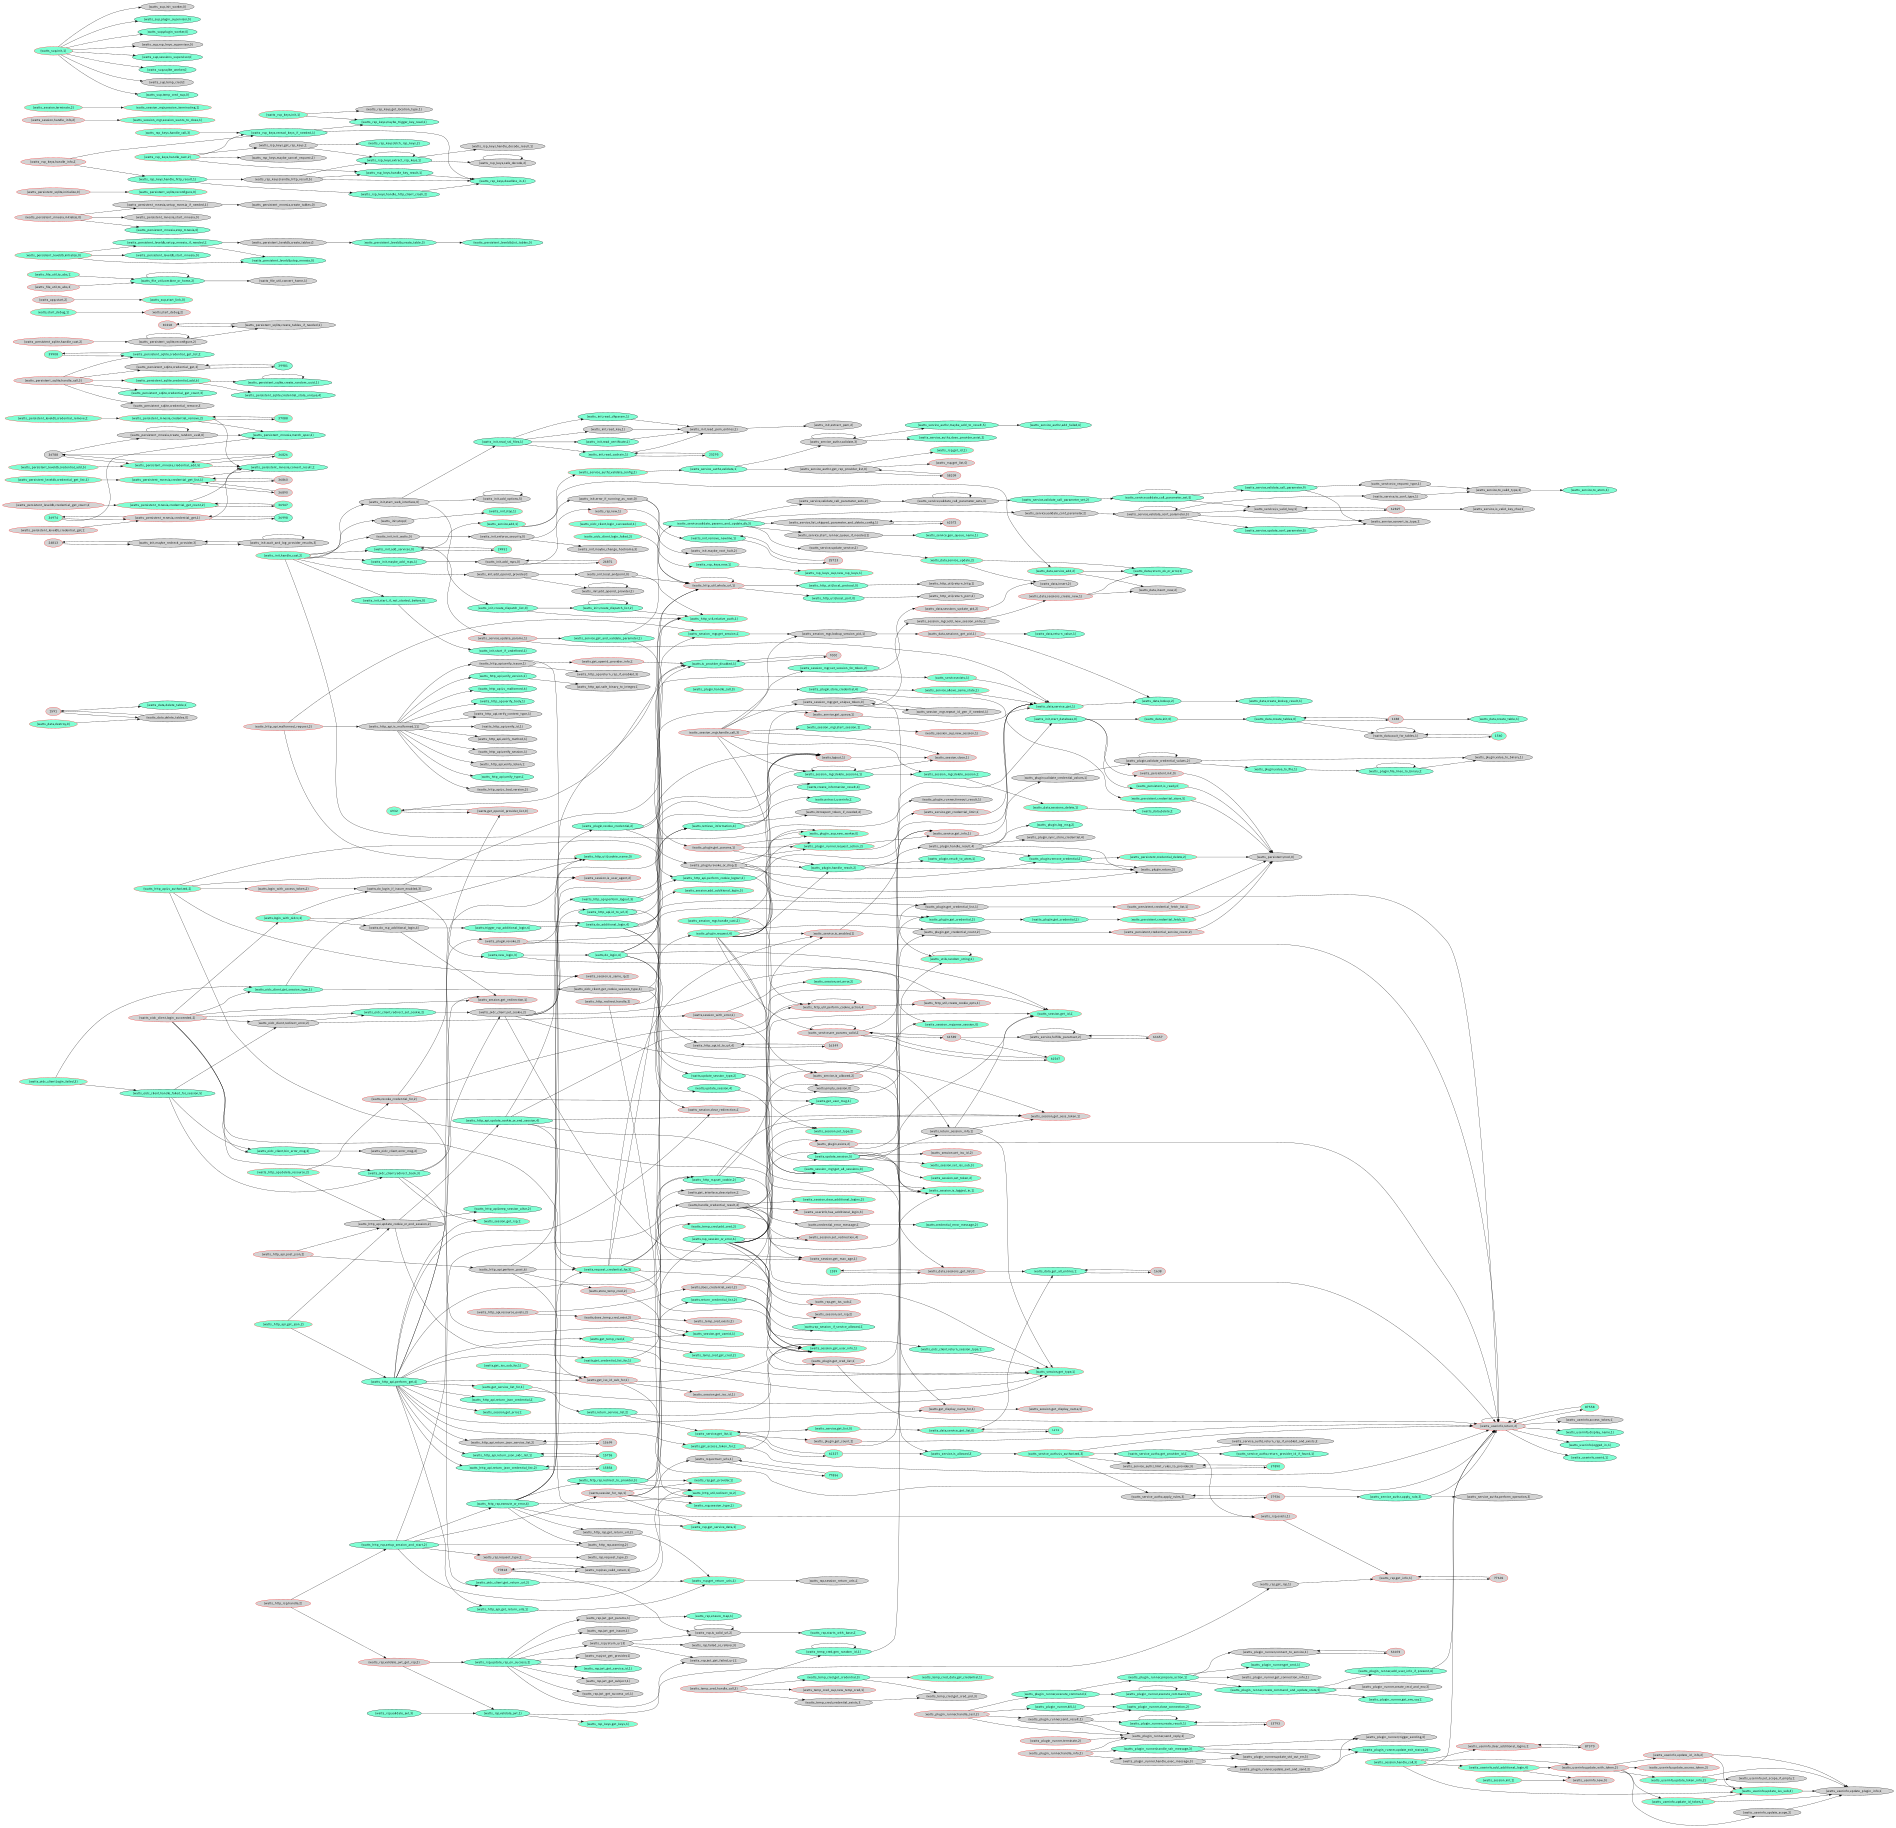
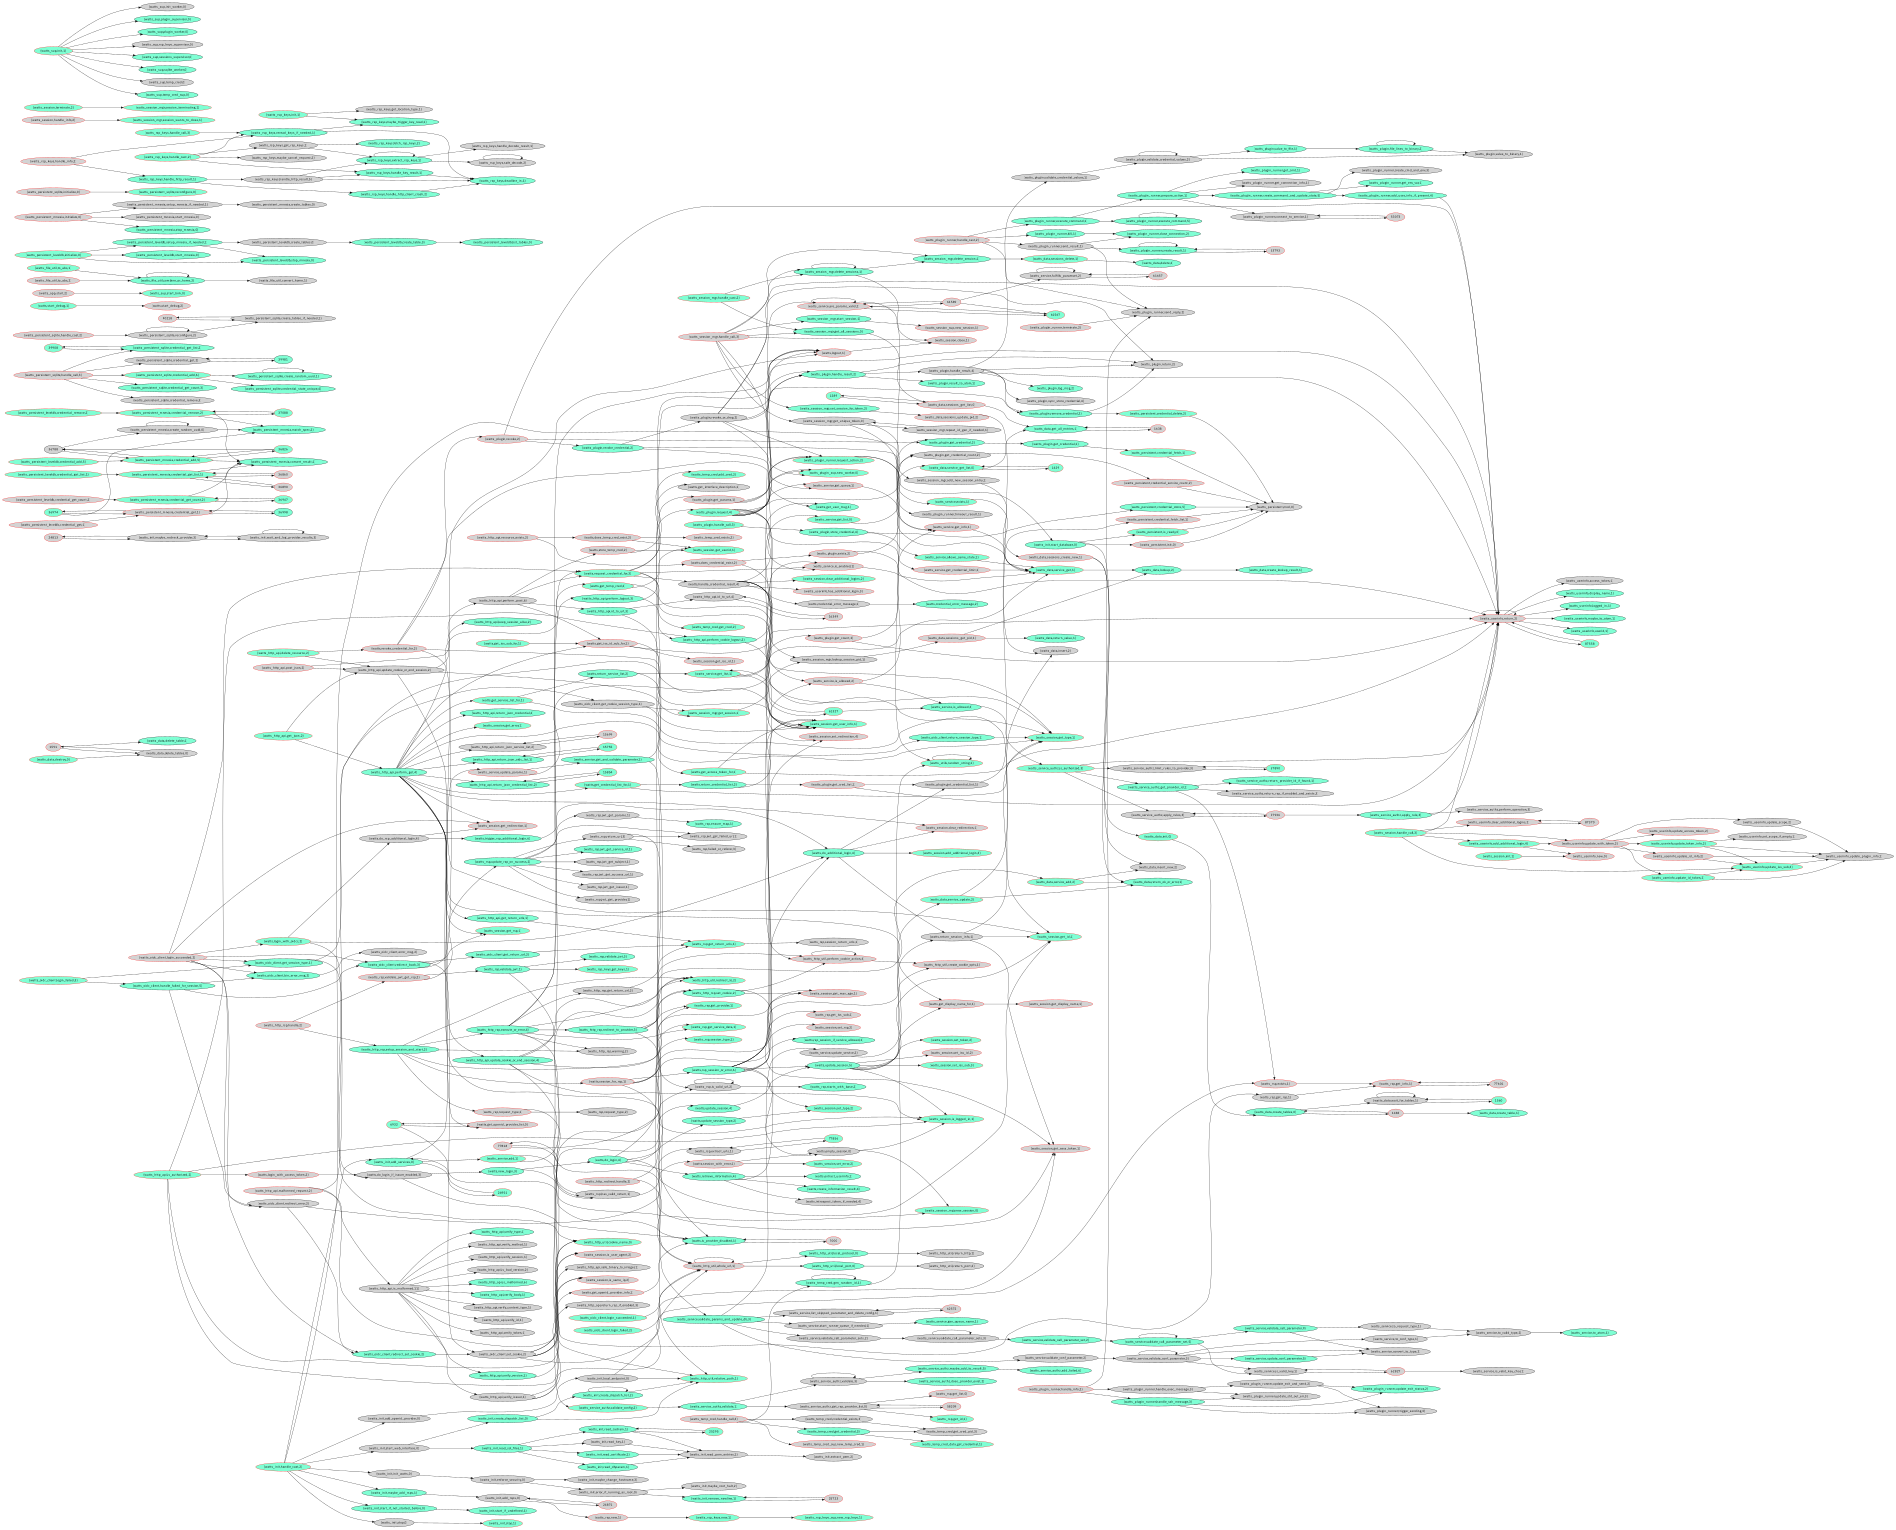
edge "{watts_plugin,handle_result,4}" -> "{watts_userinfo,return,2}": added
node "{watts_init,add_options,5}": removed
node "{watts_init,add_openid_provider,2}": removed
node "{watts_userinfo,maybe_to_atom,1}": added
node "{watts_persistent,credential_store,5}": color red -> black
edge "{watts,do_additional_login,4}" -> "{watts,retrieve_information,4}": reversed
edge "{watts_rsp,validate_jwt,3}" -> "{watts_rsp,validate_jwt,1}": reversed
